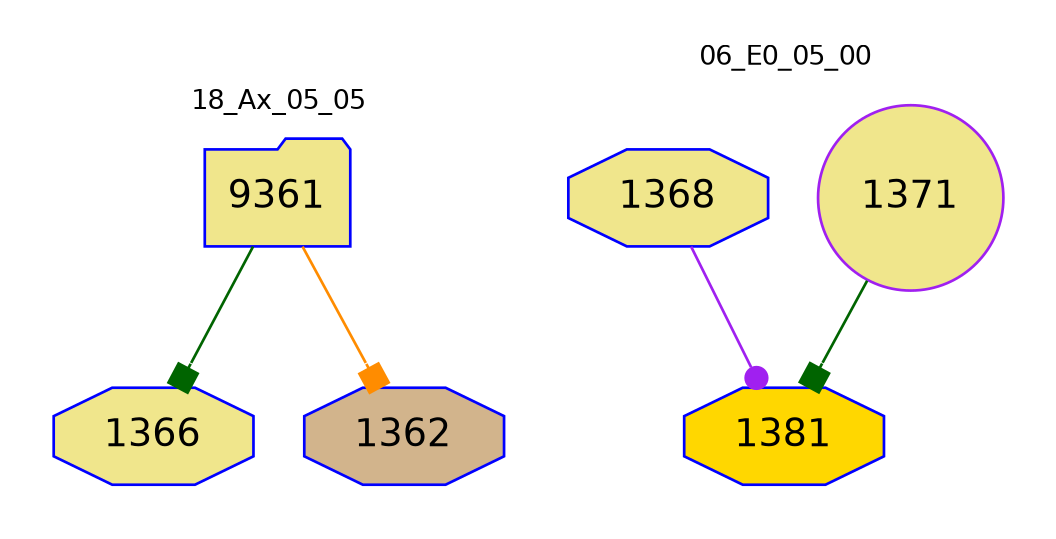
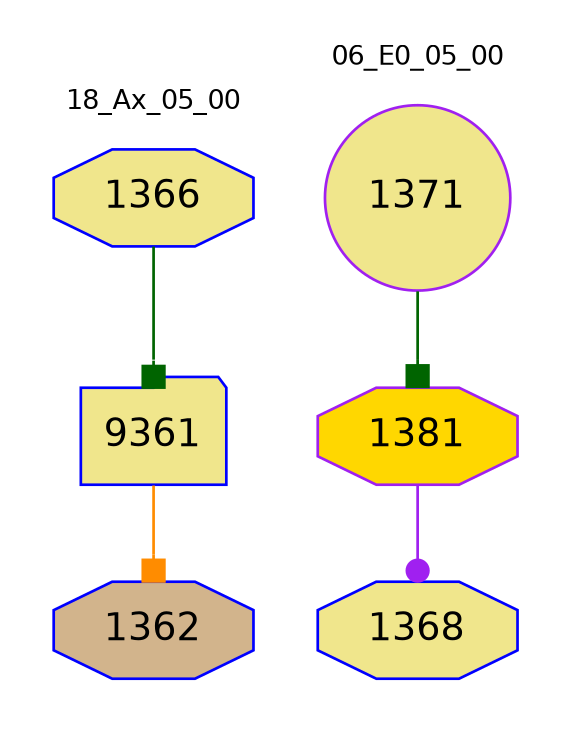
cluster "18_Ax_05_05": label "18_Ax_05_05" -> "18_Ax_05_00"
edge "9361" -> "1366": reversed
edge "1368" -> "1381": reversed
node "1381": color blue -> purple
